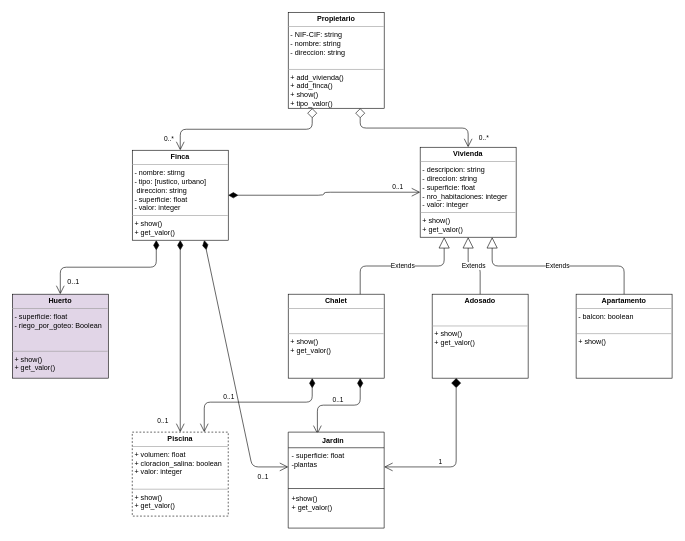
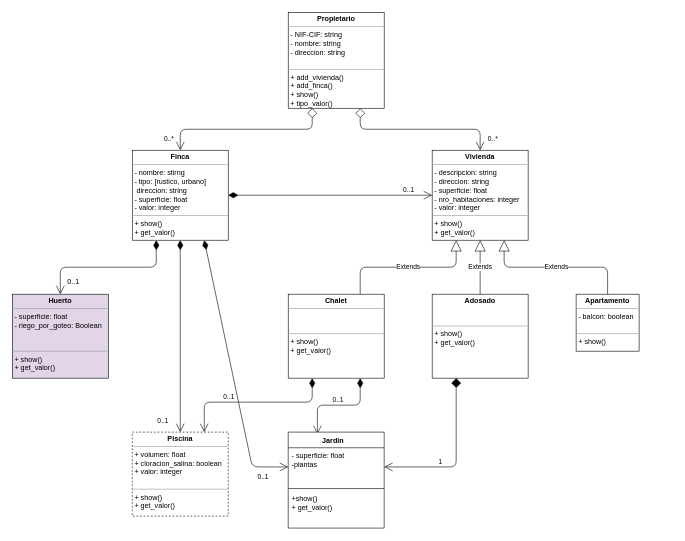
node "Vivienda - descripcion: string - direccion: string - superficie: float - nro_habitaciones: integer - valor: integer + show() + get_valor()": moved (468, 192) -> (480, 195)
node "Apartamento - balcon: boolean + show()": size 96x84 -> 63x57
